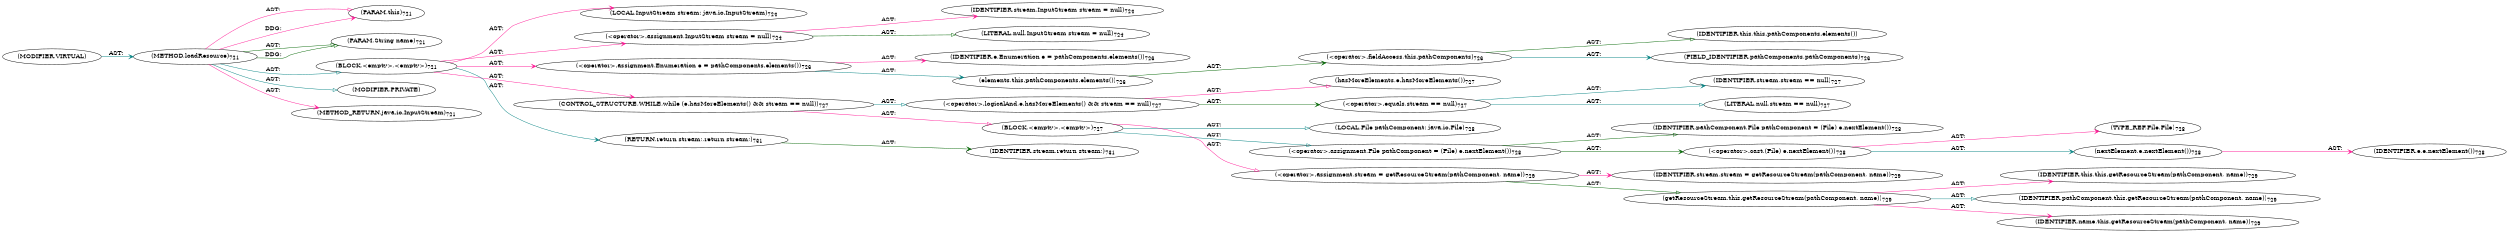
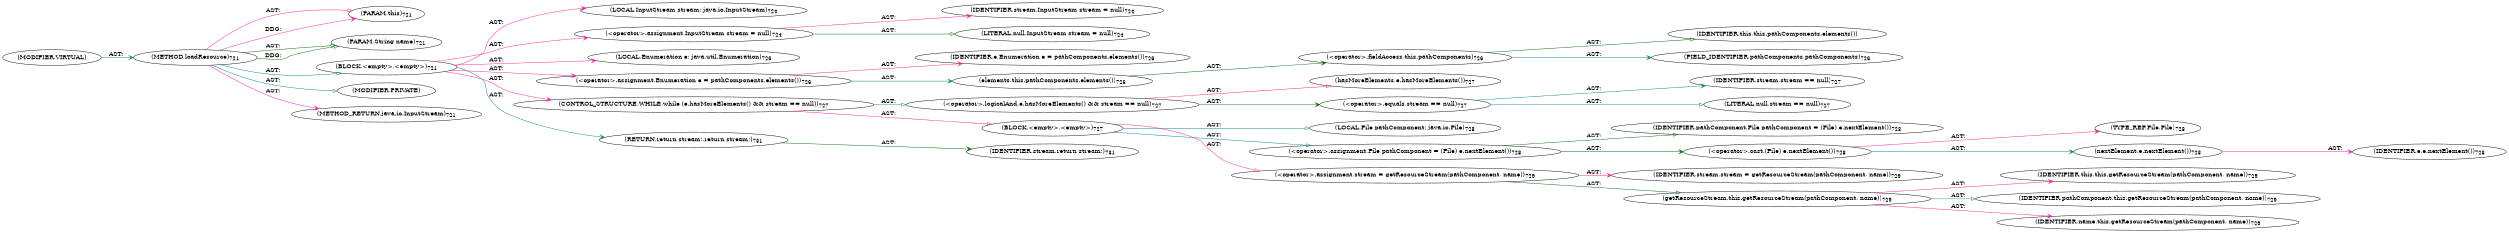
node "(LOCAL,Enumeration e: java.util.Enumeration)": added
